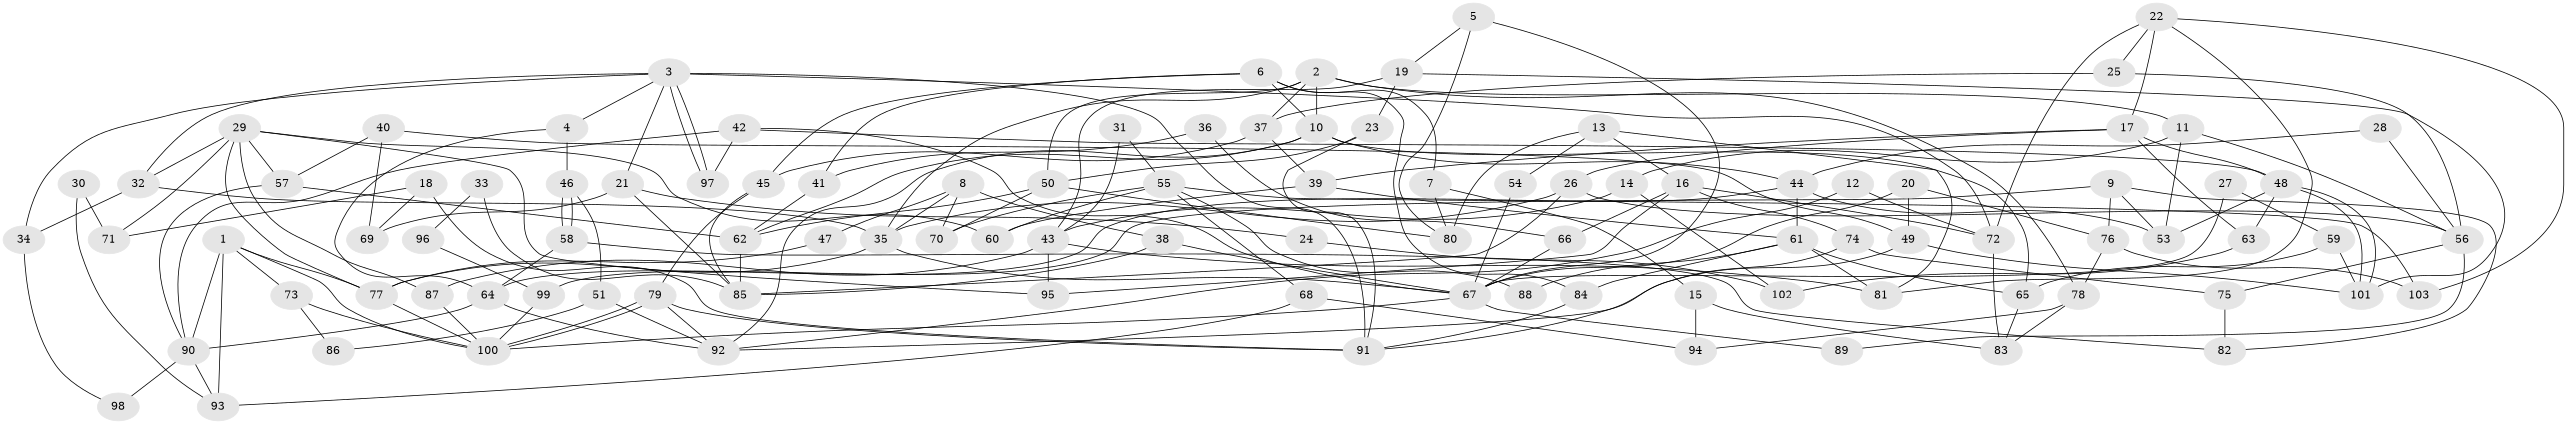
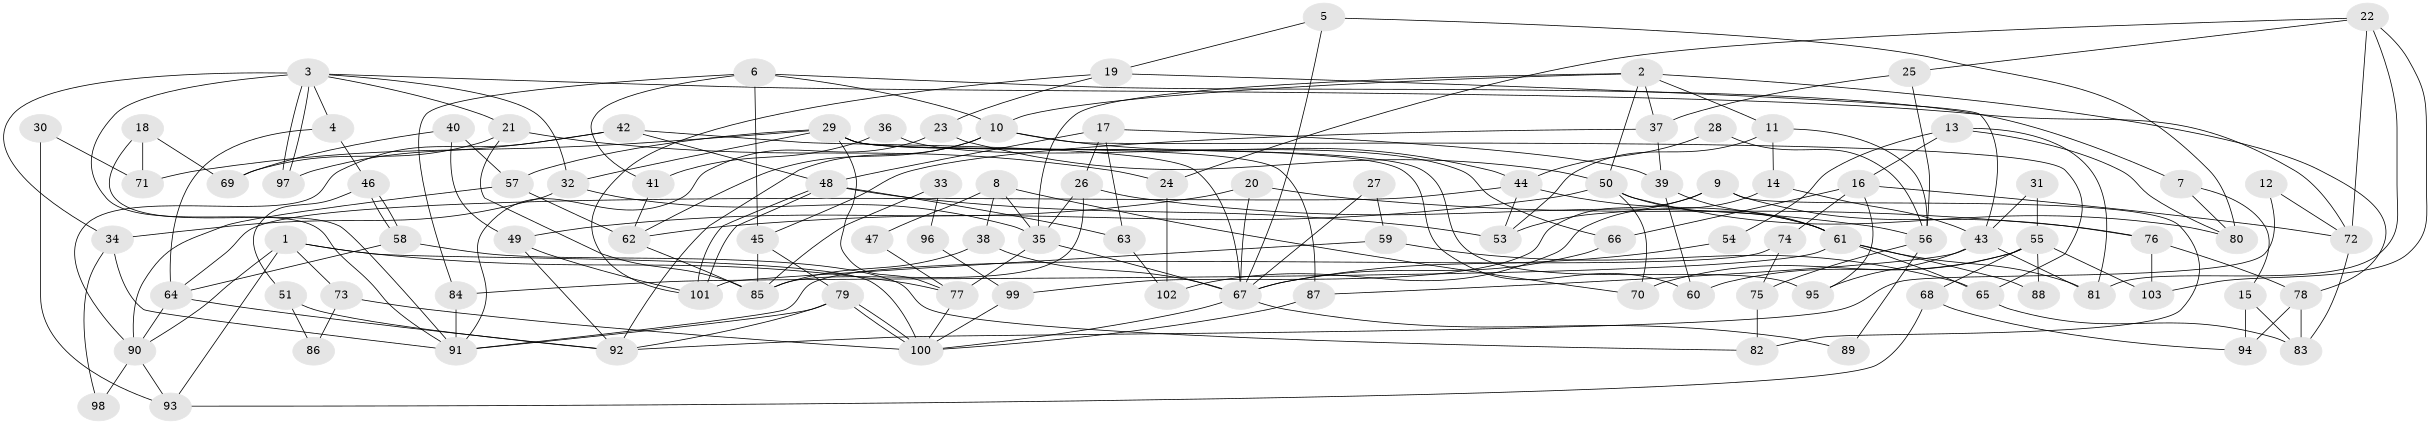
edge "22" -- "17": now "22" -- "24"
edge "50" -- "61": added
edge "34" -- "91": added
